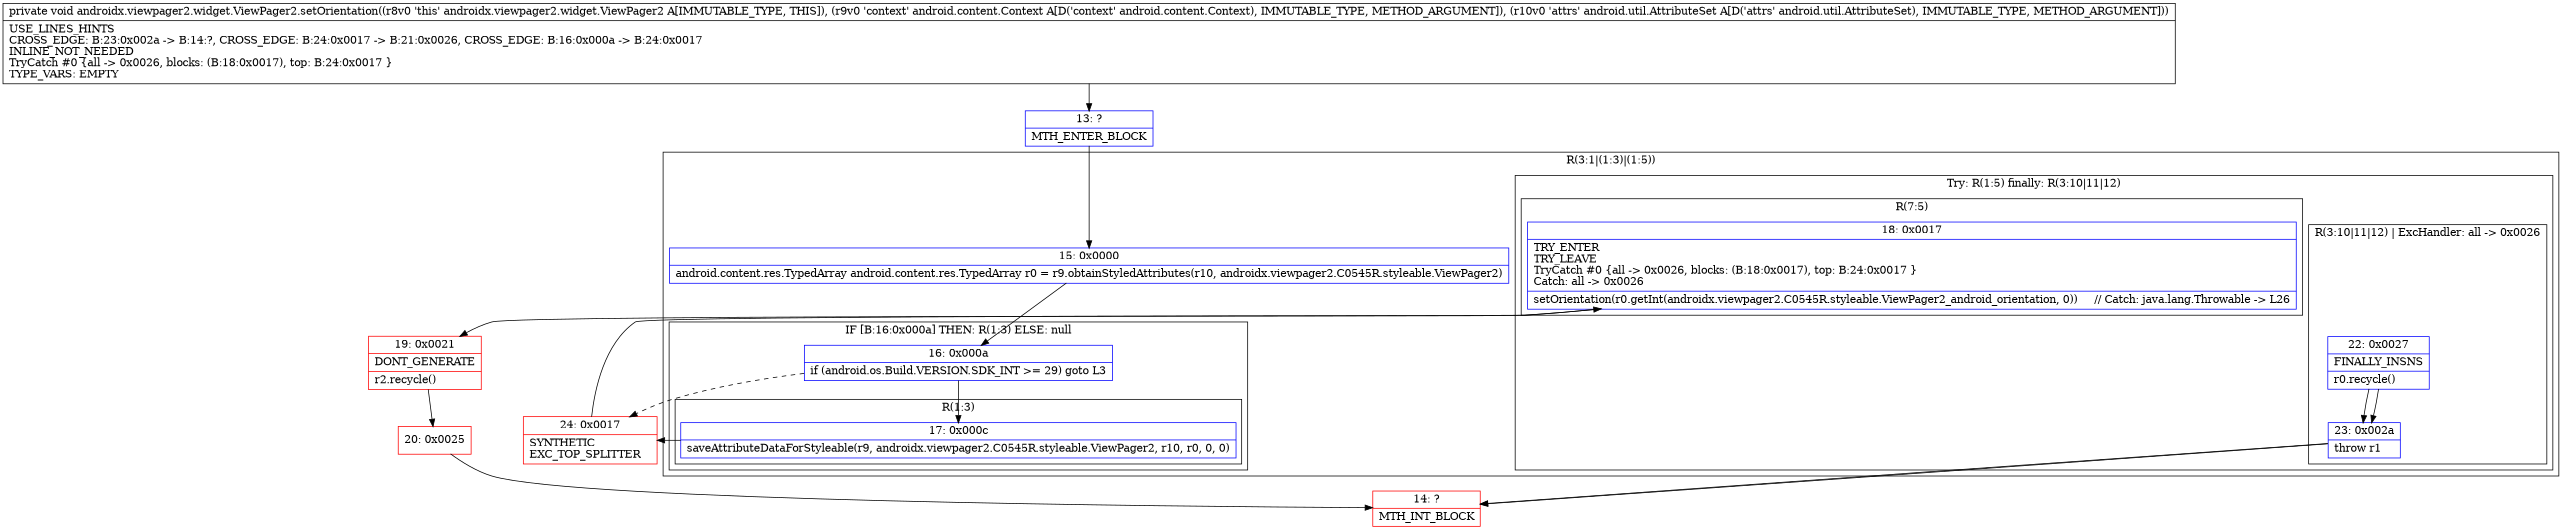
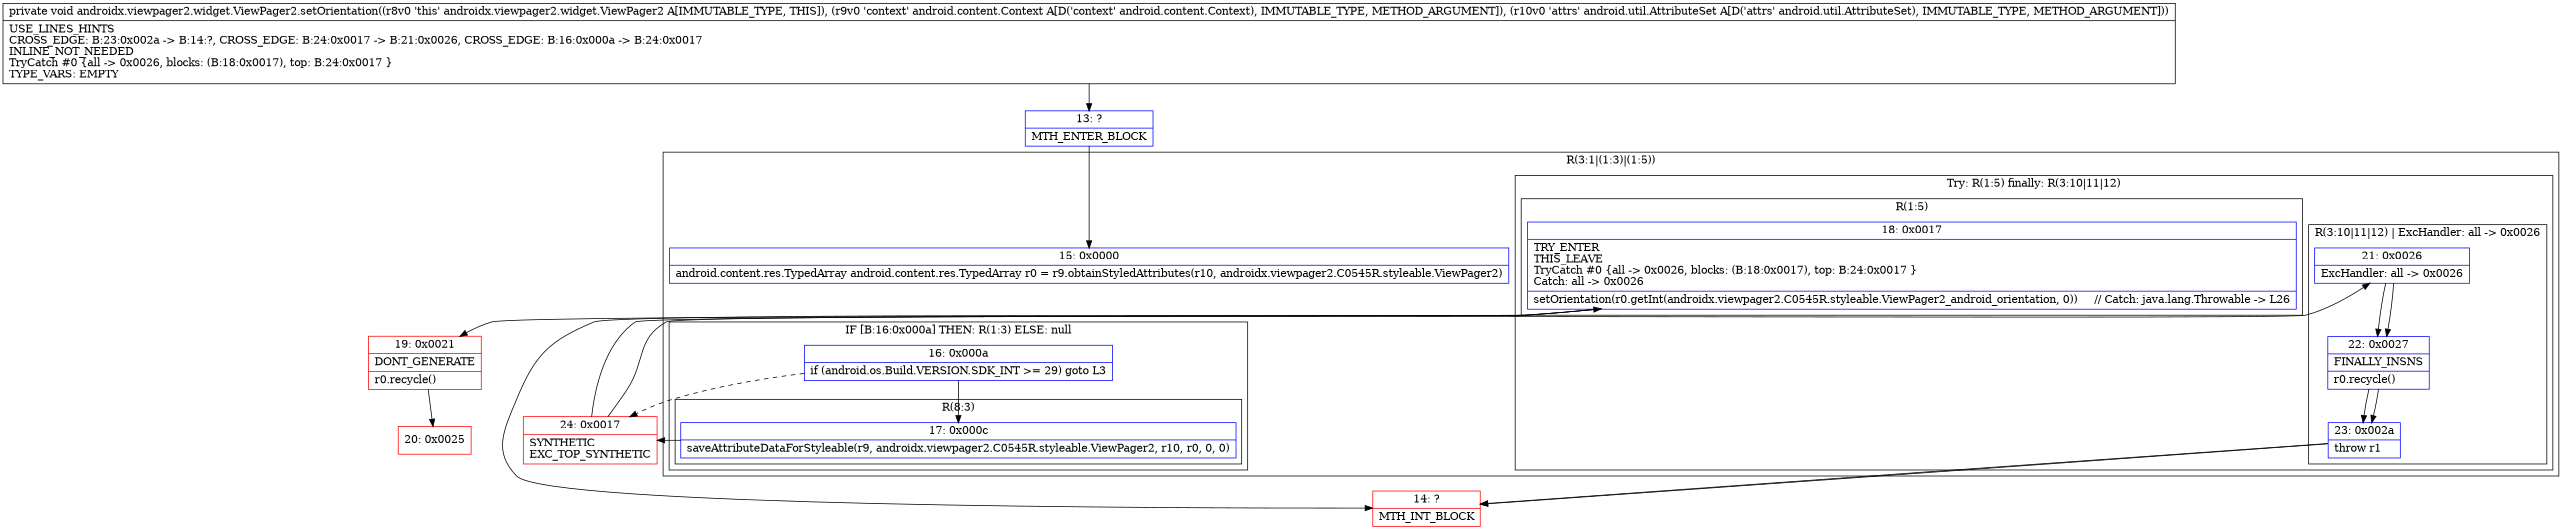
cluster "R(7:5)": label "R(7:5)" -> "R(1:5)"
node "18: 0x0017": text "TRY_LEAVE" -> "THIS_LEAVE"
node "21: 0x0026": added
edge "15: 0x0000" -> "16: 0x000a": removed
node "19: 0x0021": text "r2.recycle()" -> "r0.recycle()"
cluster "R(1:3)": label "R(1:3)" -> "R(8:3)"
node "24: 0x0017": text "EXC_TOP_SPLITTER" -> "EXC_TOP_SYNTHETIC"
edge "20: 0x0025" -> "14: ?": now "18: 0x0017" -> "14: ?"
